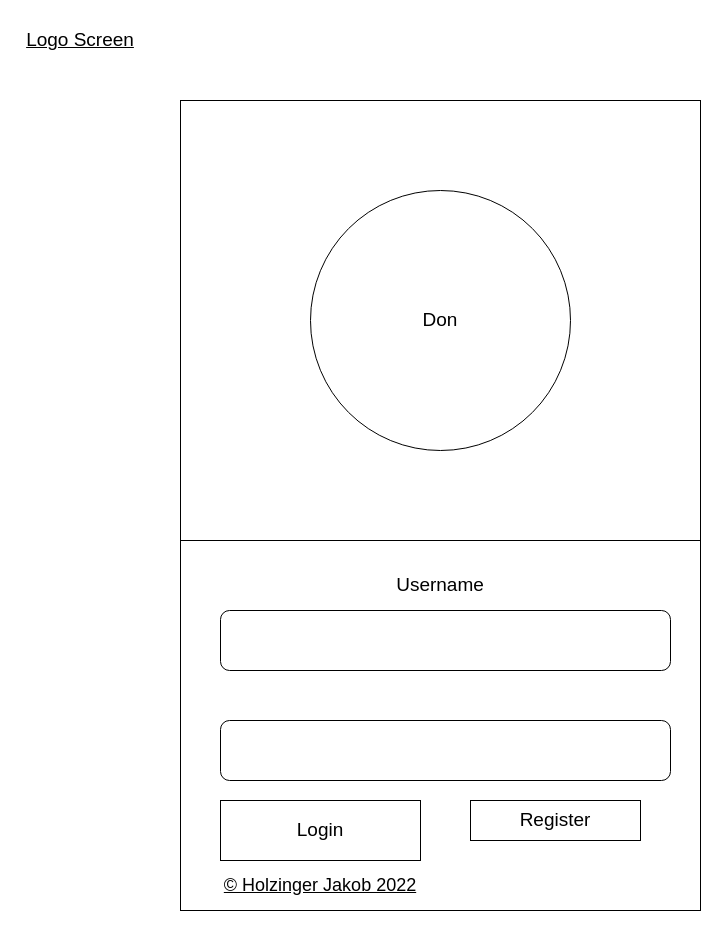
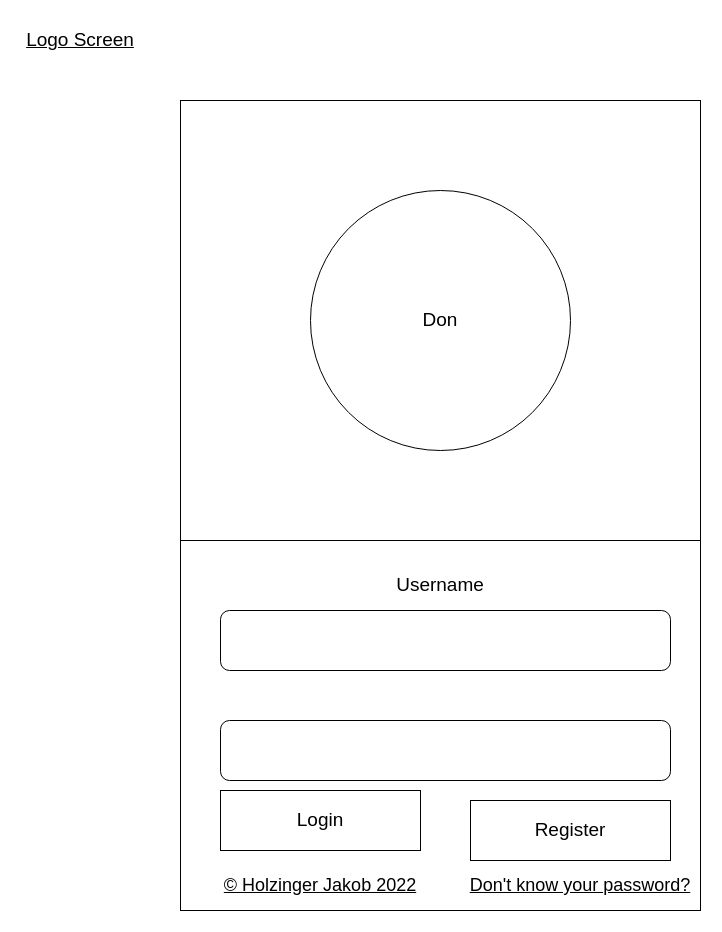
node "Register": size 170x40 -> 200x60
node "Login": moved (321, 831) -> (321, 821)
node "Don't know your password?": added
